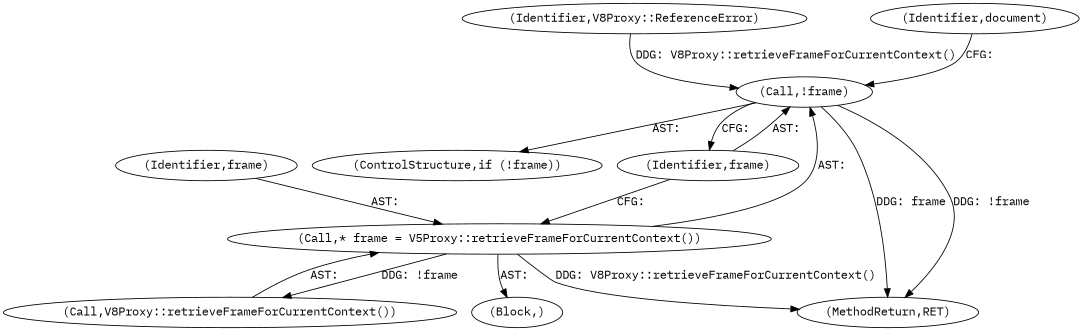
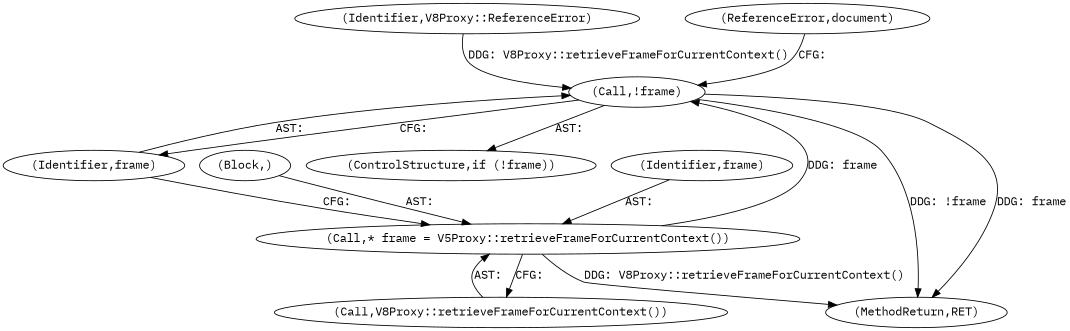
node "(Identifier,document)": label "(Identifier,document)" -> "(ReferenceError,document)"
edge "(Call,* frame = V5Proxy::retrieveFrameForCurrentContext())" -> "(Call,!frame)": label "AST: " -> "DDG: frame"
edge "(Call,* frame = V5Proxy::retrieveFrameForCurrentContext())" -> "(Block,)": reversed
edge "(Call,* frame = V5Proxy::retrieveFrameForCurrentContext())" -> "(Call,V8Proxy::retrieveFrameForCurrentContext())": label "DDG: !frame" -> "CFG: "
